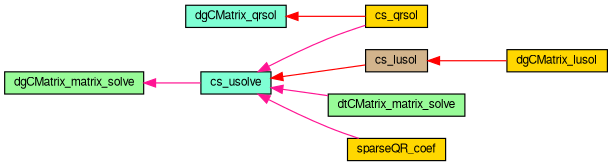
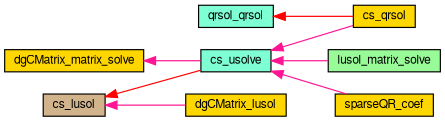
node "dgCMatrix_qrsol": label "dgCMatrix_qrsol" -> "qrsol_qrsol"
edge "dgCMatrix_lusol" -> "cs_lusol": color red -> deeppink
edge "cs_lusol" -> "cs_usolve": reversed
node "dgCMatrix_matrix_solve": fillcolor palegreen -> gold
node "dtCMatrix_matrix_solve": label "dtCMatrix_matrix_solve" -> "lusol_matrix_solve"
